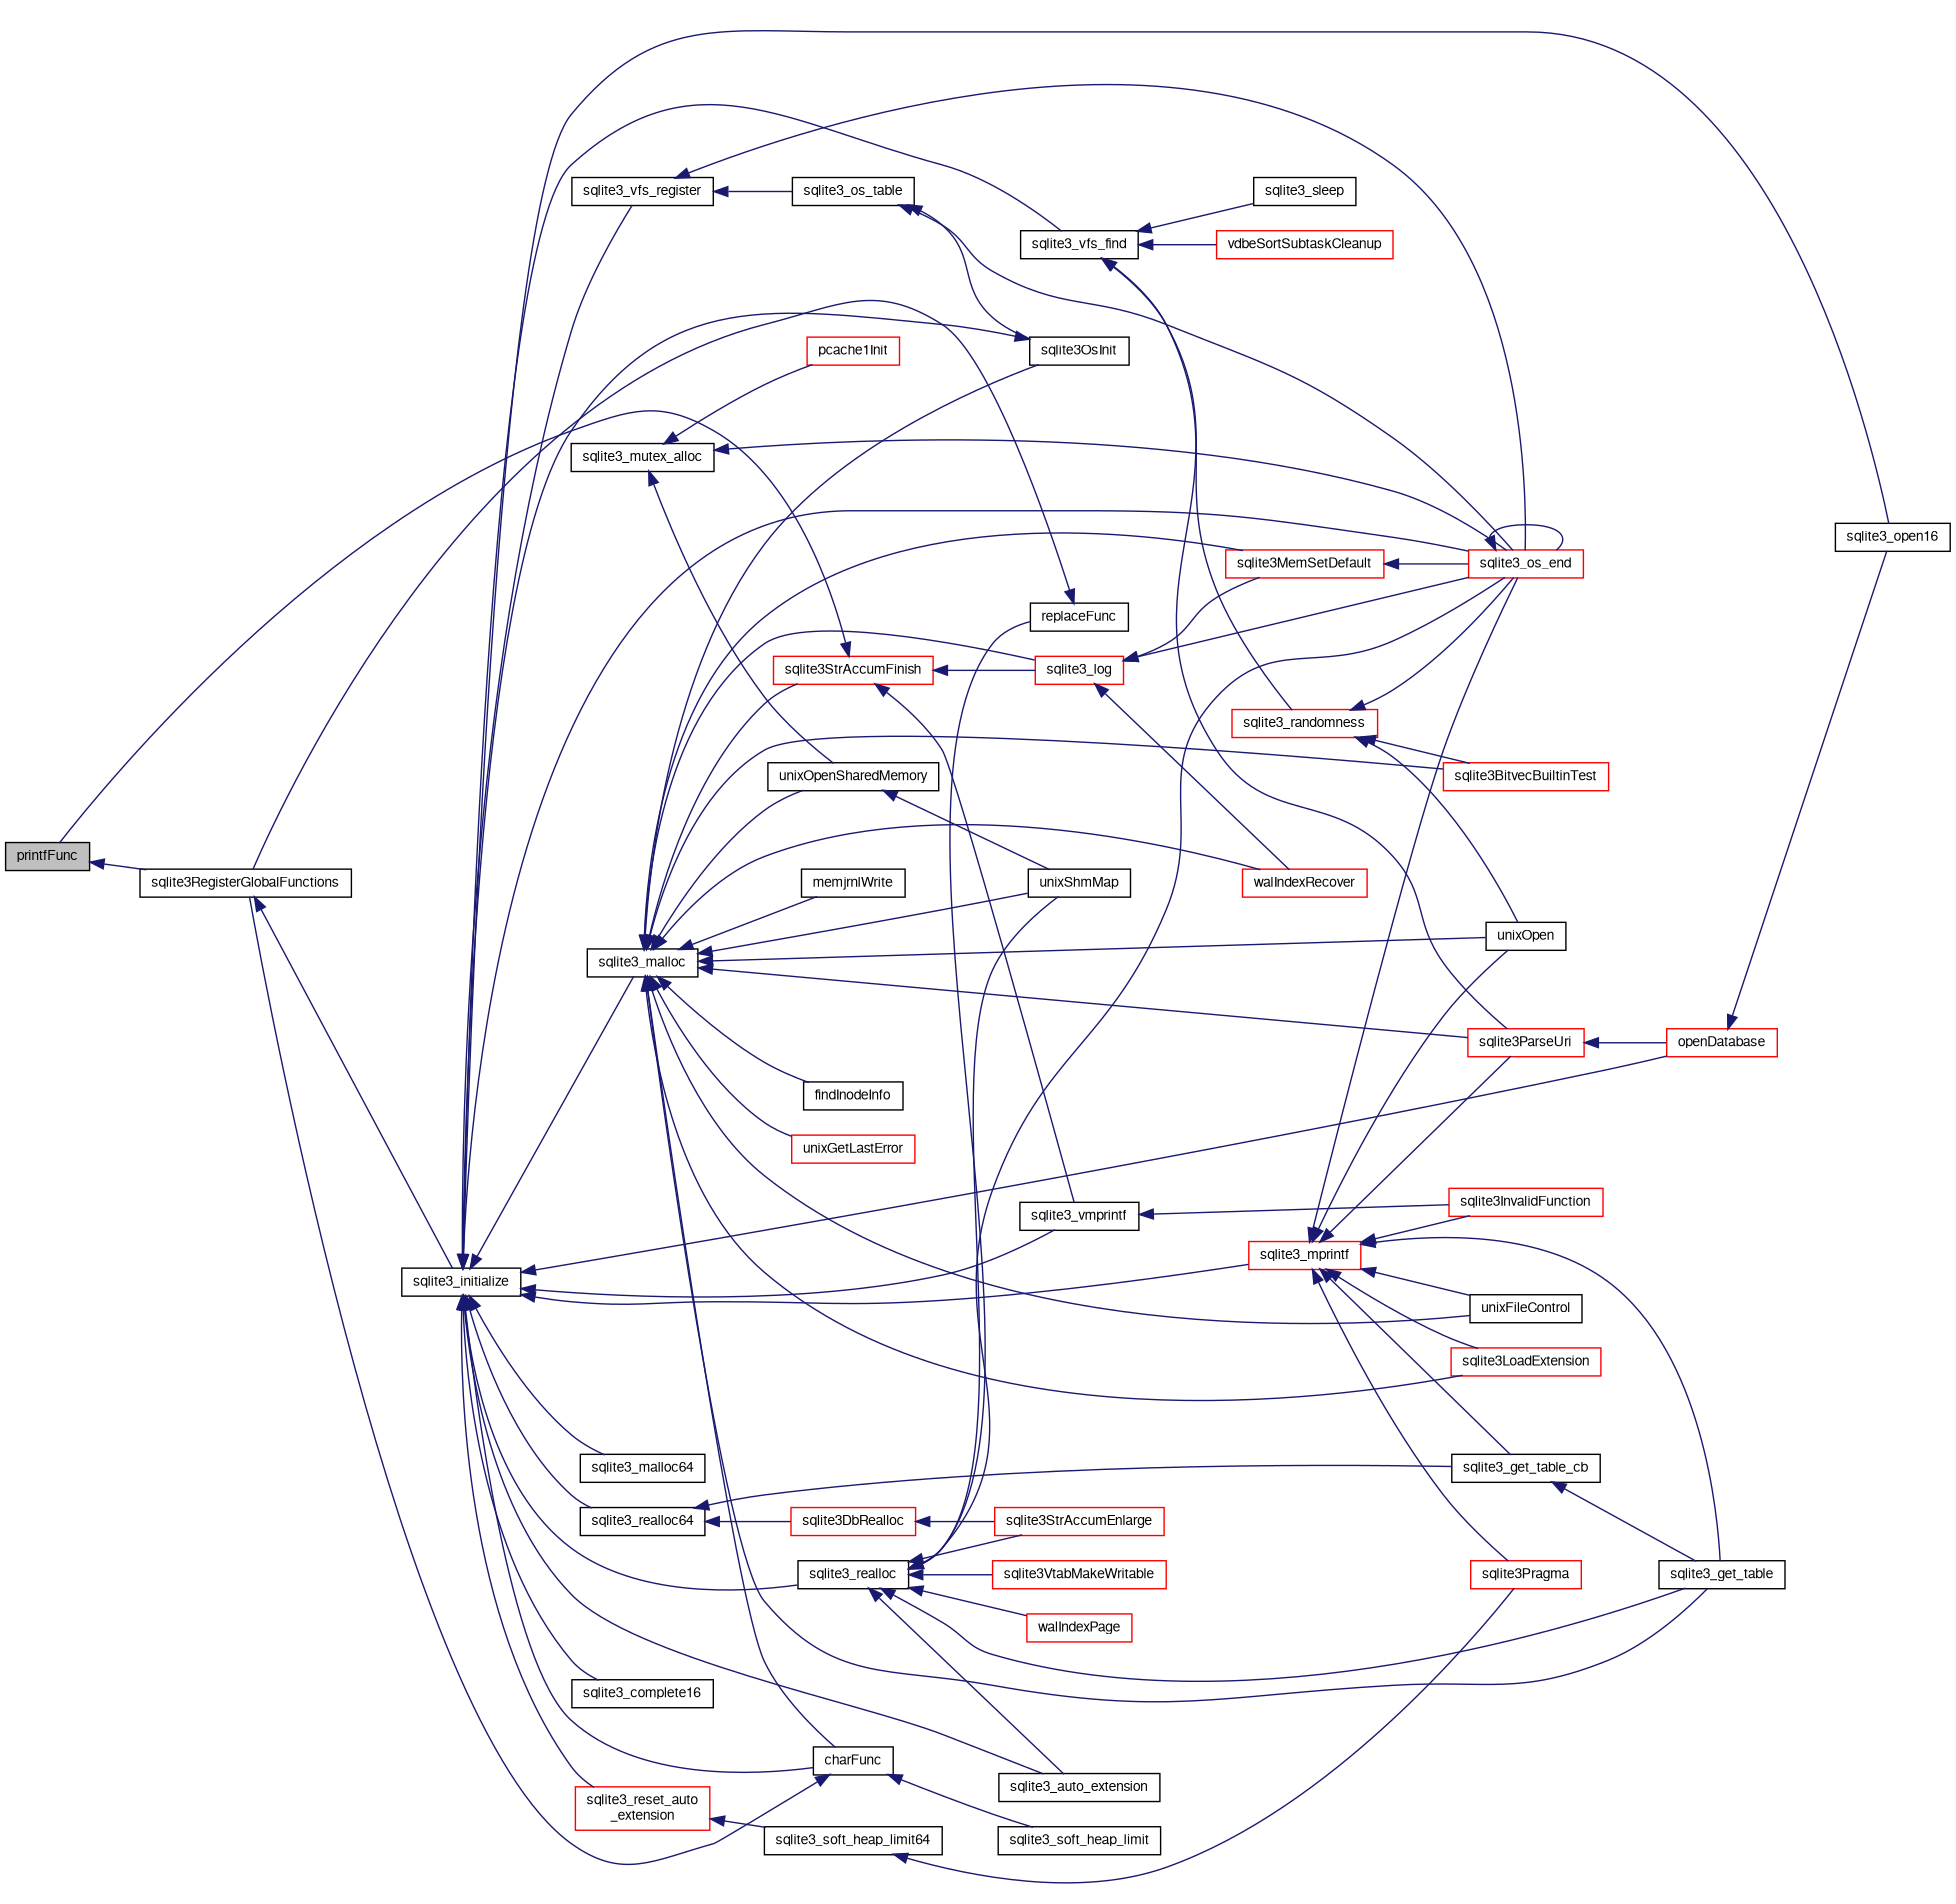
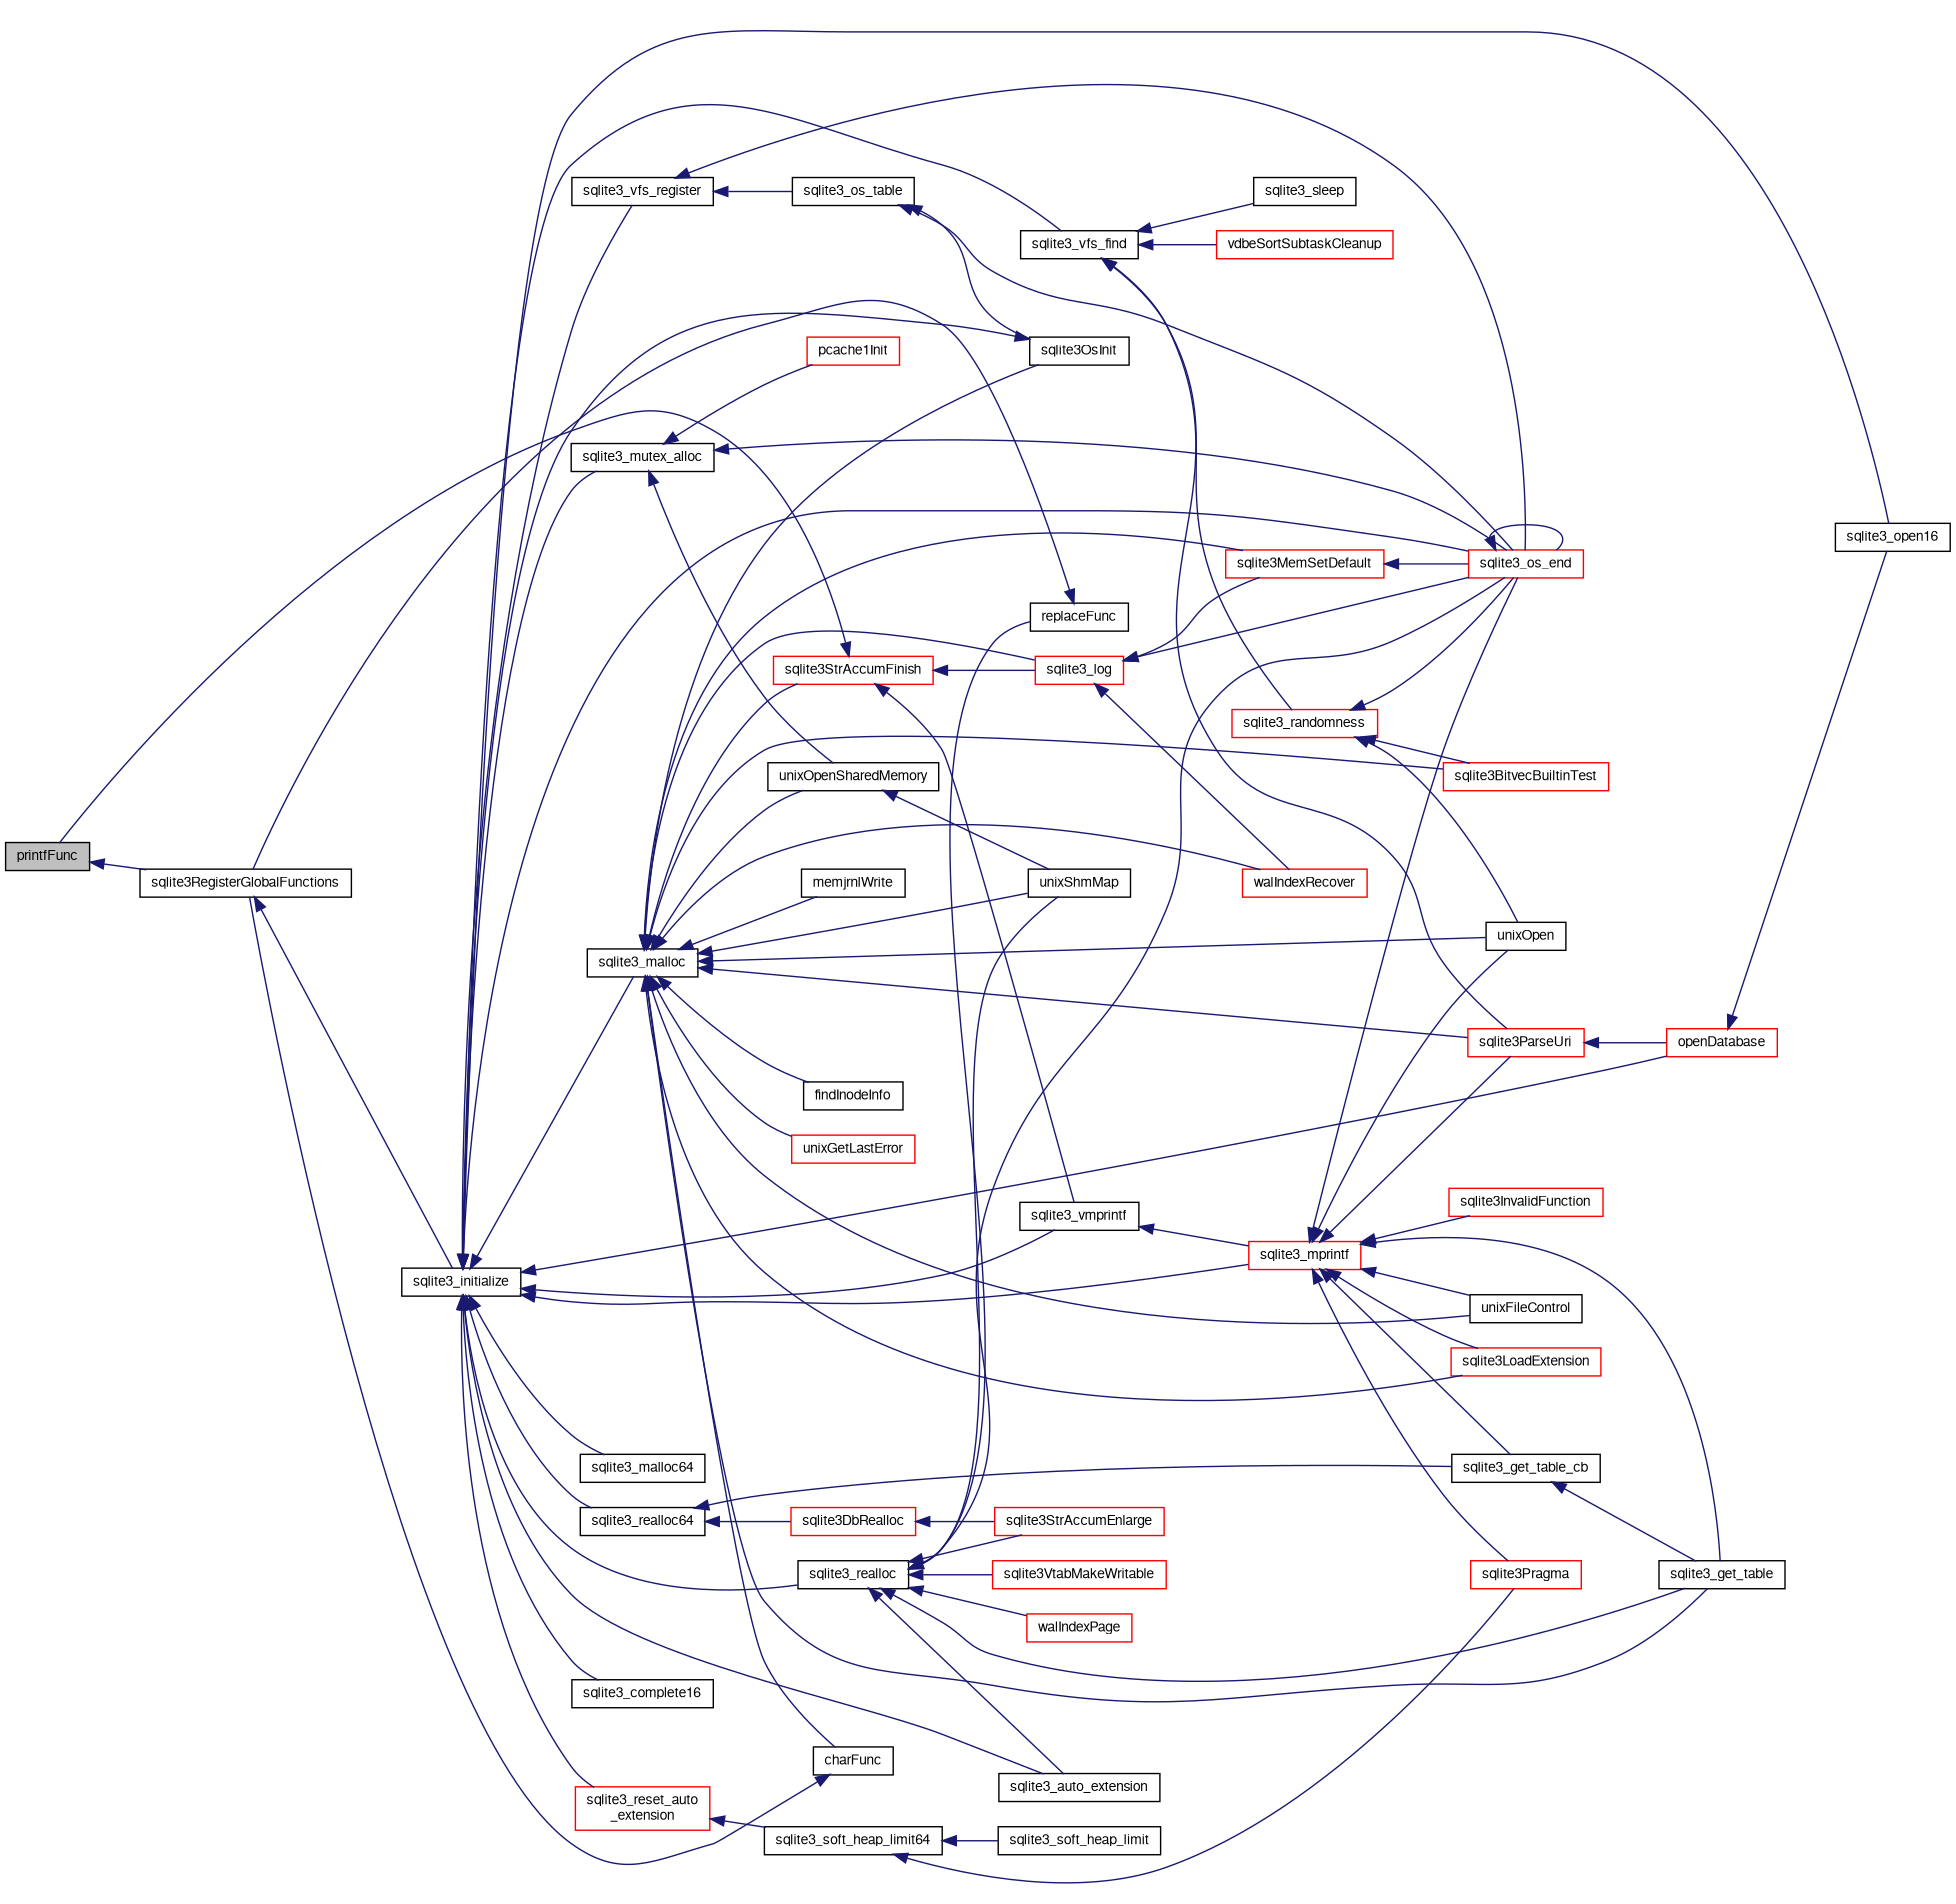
edge "sqlite3InvalidFunction" -> "sqlite3_vmprintf": now "sqlite3_mprintf" -> "sqlite3_vmprintf"
edge "charFunc" -> "sqlite3_initialize": now "sqlite3_mutex_alloc" -> "sqlite3_initialize"
edge "sqlite3_soft_heap_limit" -> "charFunc": now "sqlite3_soft_heap_limit" -> "sqlite3_soft_heap_limit64"
